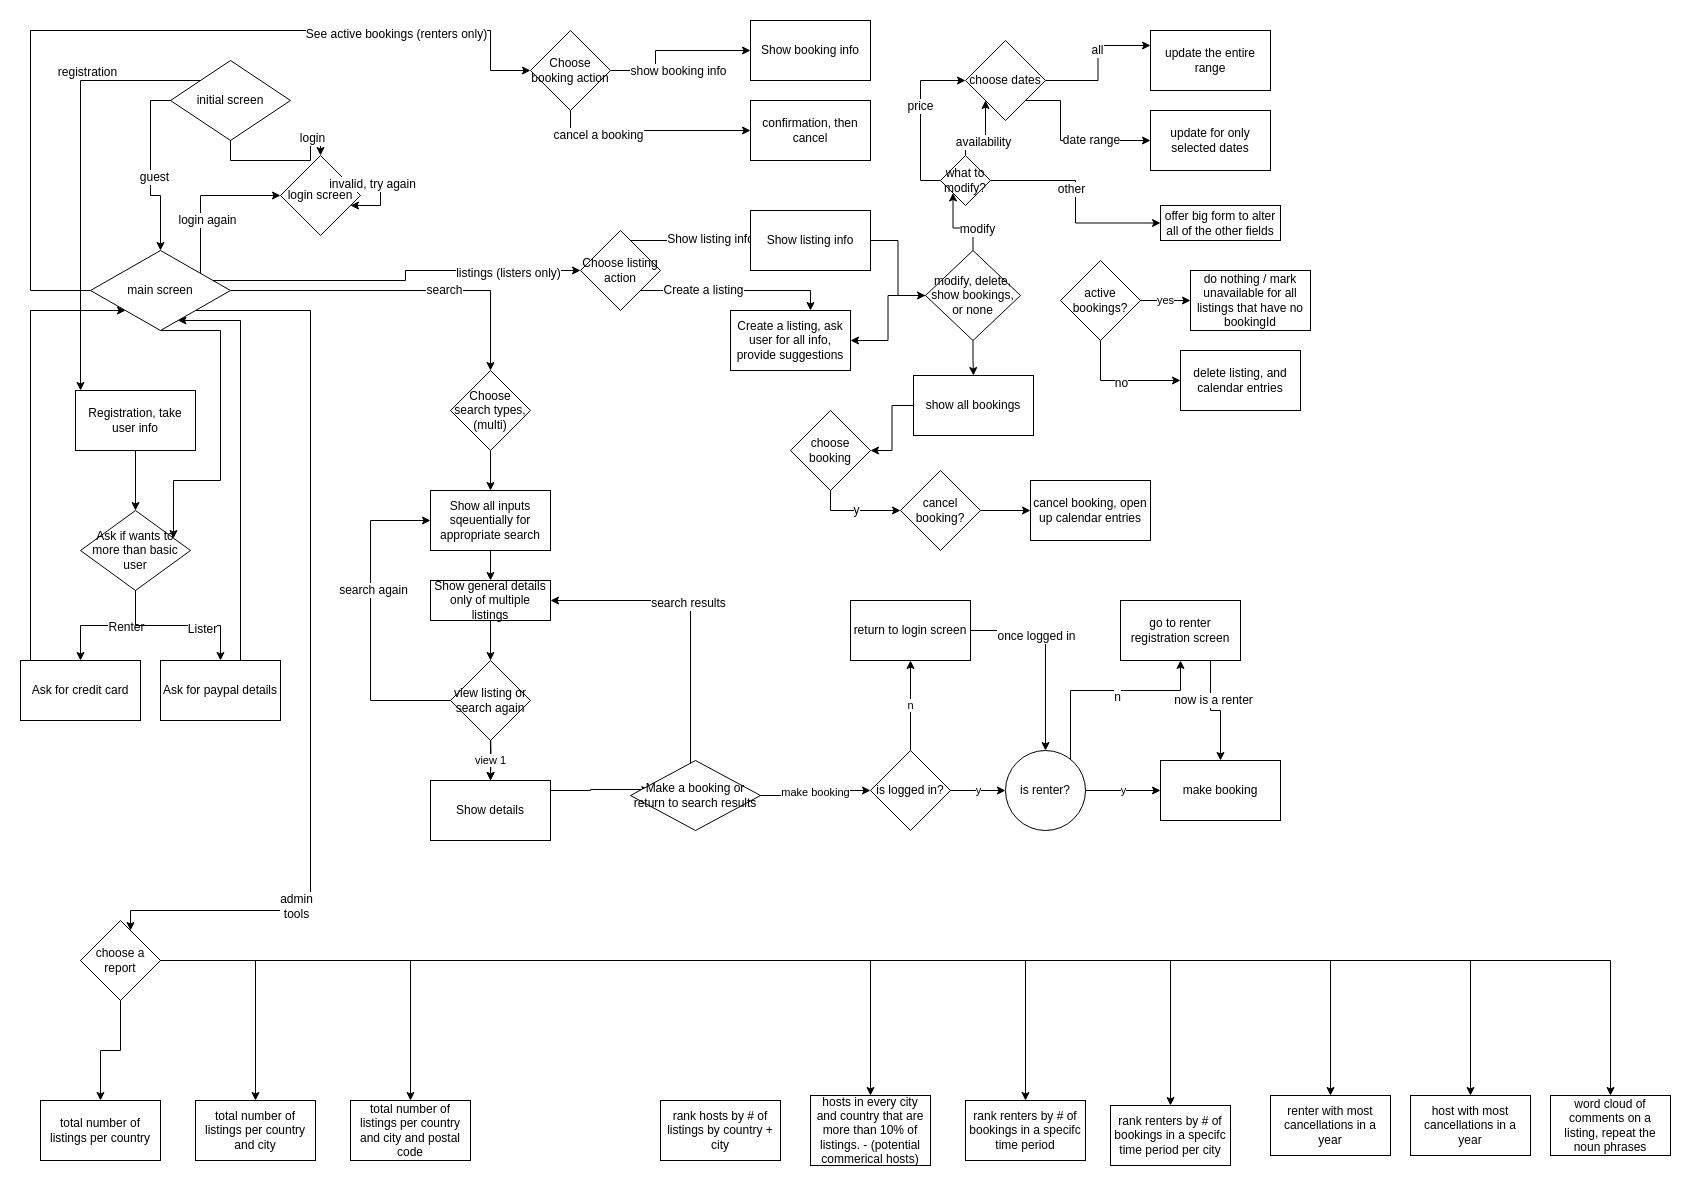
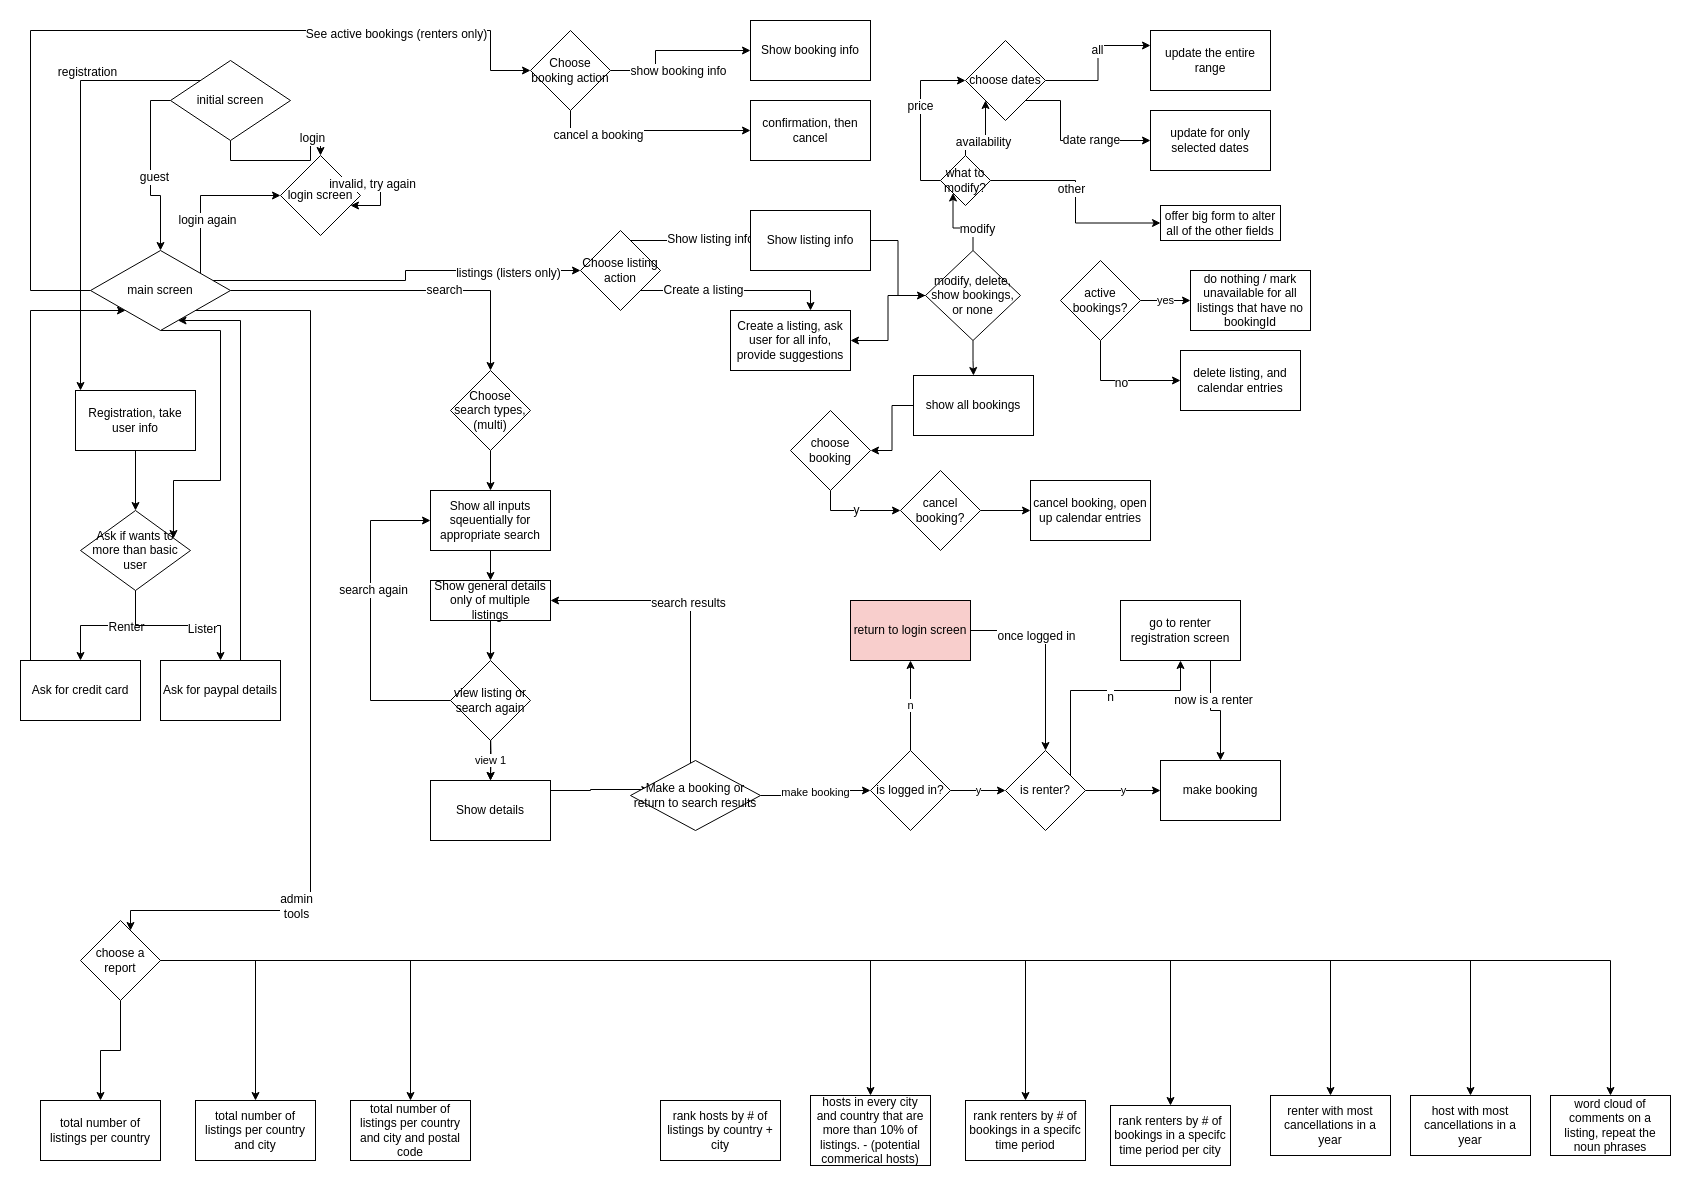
node "return to login screen": fillcolor #ffffff -> #f8cecc
node "is renter?": shape ellipse -> diamond
